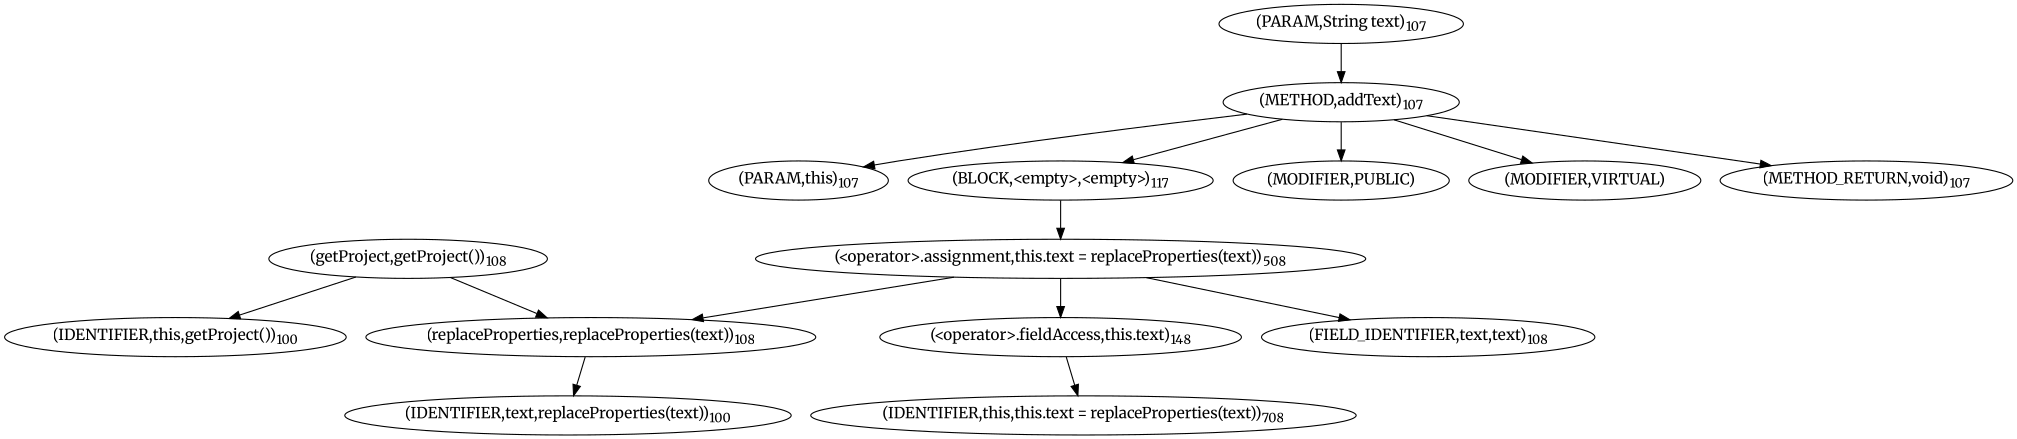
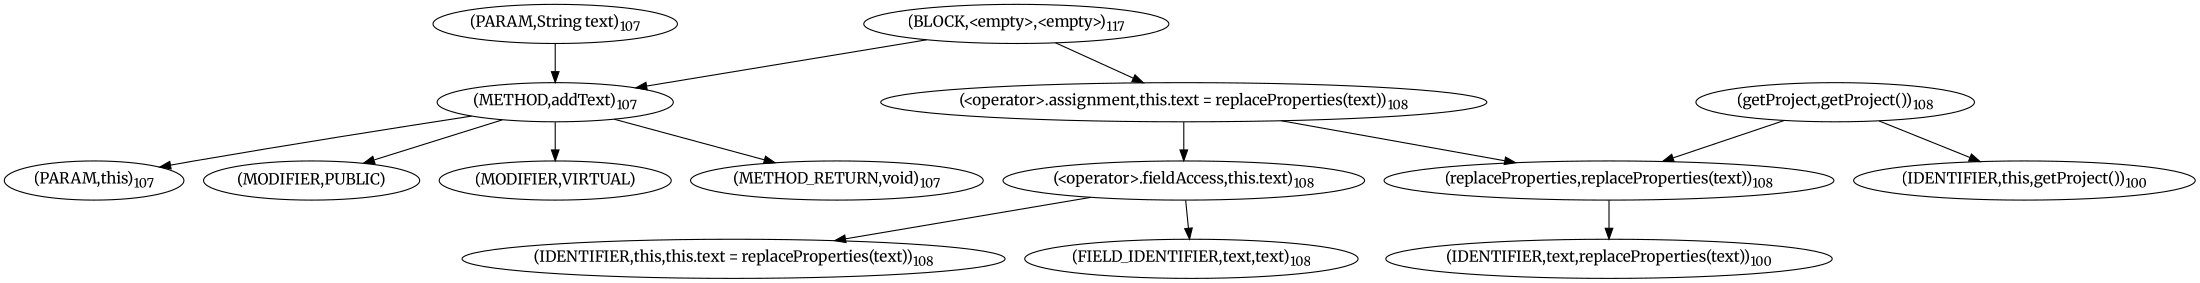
edge "(METHOD,addText)" -> "(BLOCK,<empty>,<empty>)": reversed
node "(<operator>.assignment,this.text = replaceProperties(text))": text "508" -> "108"
edge "(<operator>.assignment,this.text = replaceProperties(text))" -> "(FIELD_IDENTIFIER,text,text)": now "(<operator>.fieldAccess,this.text)" -> "(FIELD_IDENTIFIER,text,text)"
node "(<operator>.fieldAccess,this.text)": text "148" -> "108"
node "(IDENTIFIER,this,this.text = replaceProperties(text))": text "708" -> "108"
